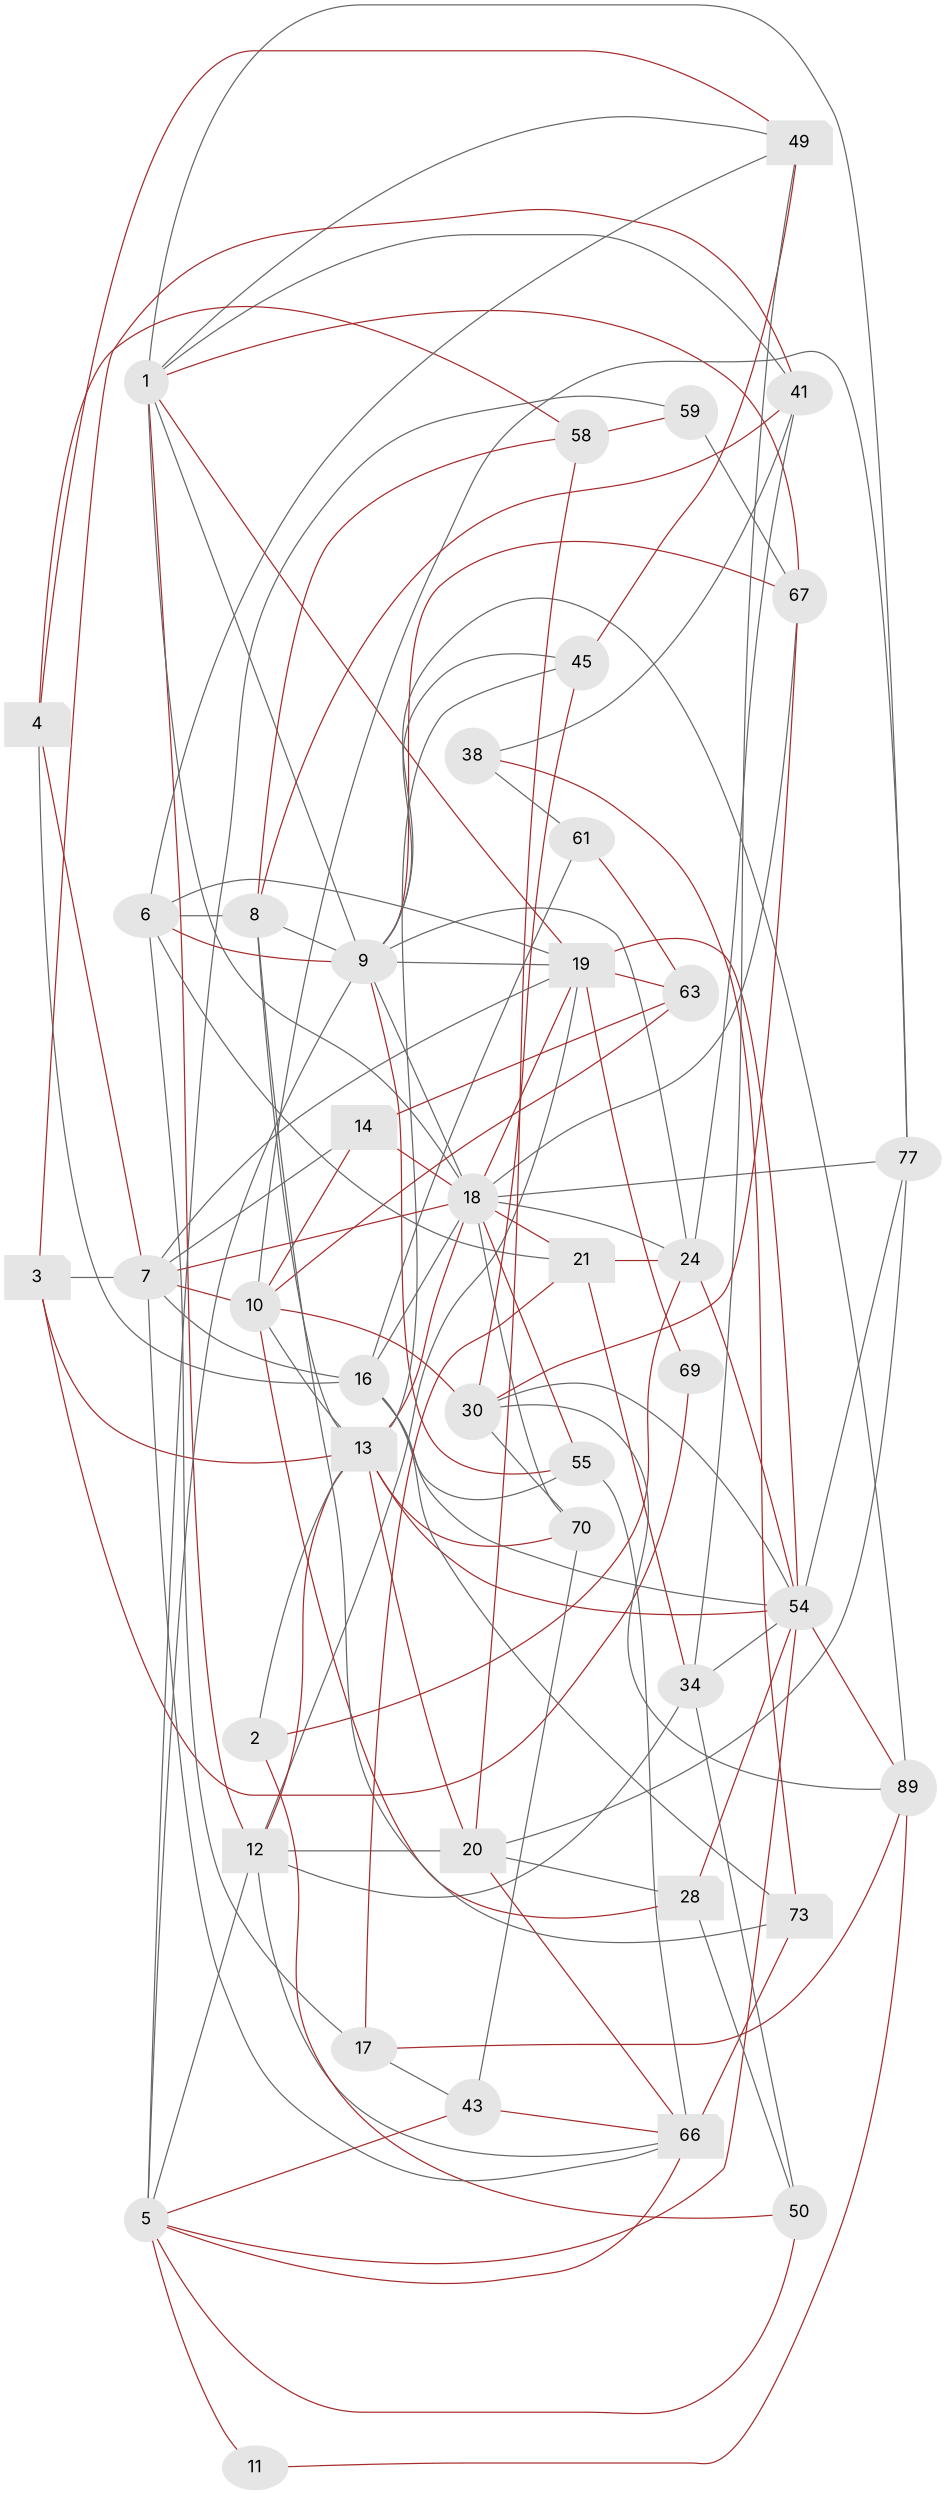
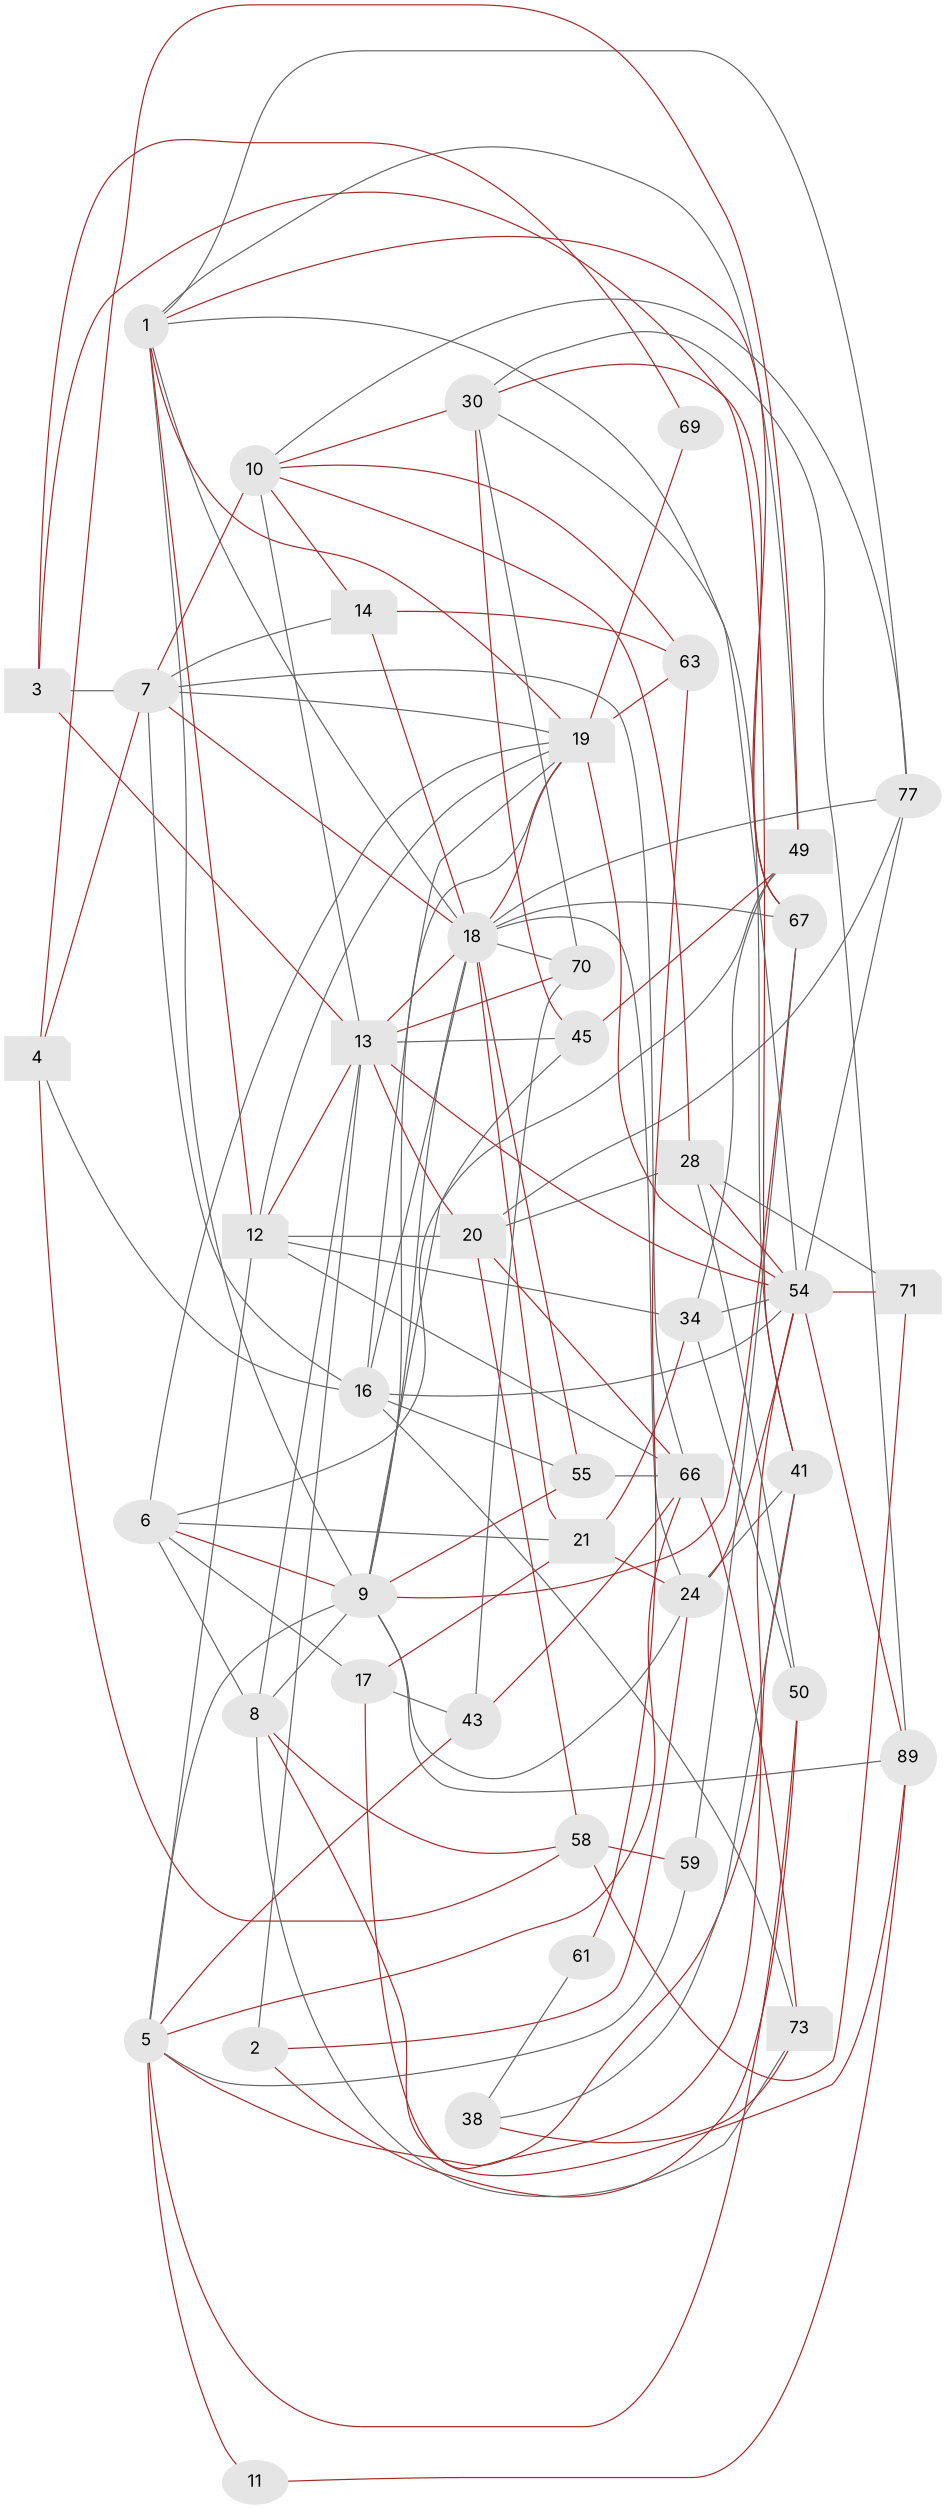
edge "61" -- "16": now "19" -- "16"
node "71": added
